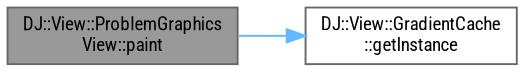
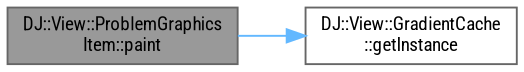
node "DJ::View::ProblemGraphics View::paint": label "DJ::View::ProblemGraphics View::paint" -> "DJ::View::ProblemGraphics Item::paint"
